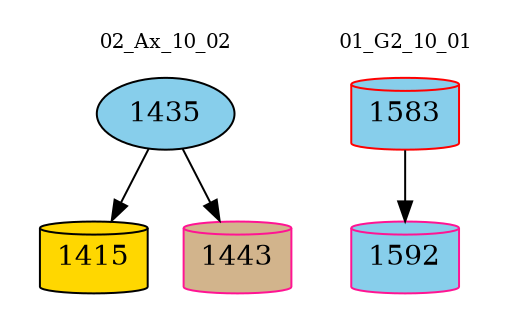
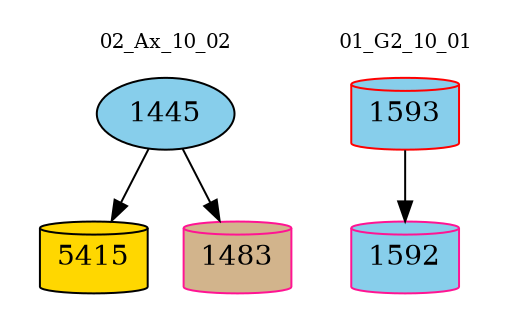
node "1435": label "1435" -> "1445"
node "1583": label "1583" -> "1593"
node "1415": label "1415" -> "5415"
node "1443": label "1443" -> "1483"
